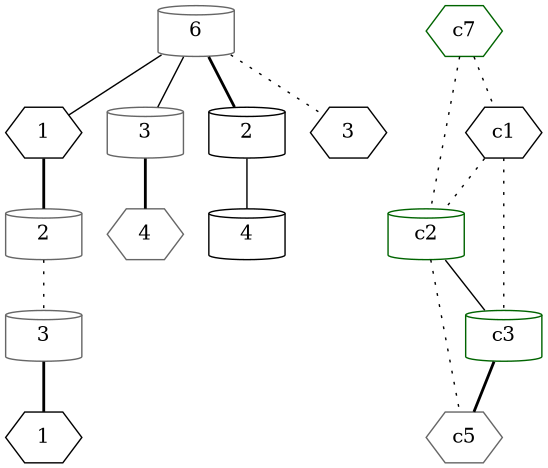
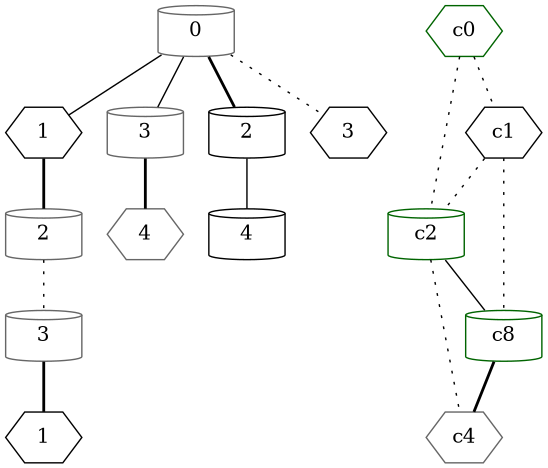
node "6": label "6" -> "0"
node "c7": label "c7" -> "c0"
node "c3": label "c3" -> "c8"
node "c5": label "c5" -> "c4"
